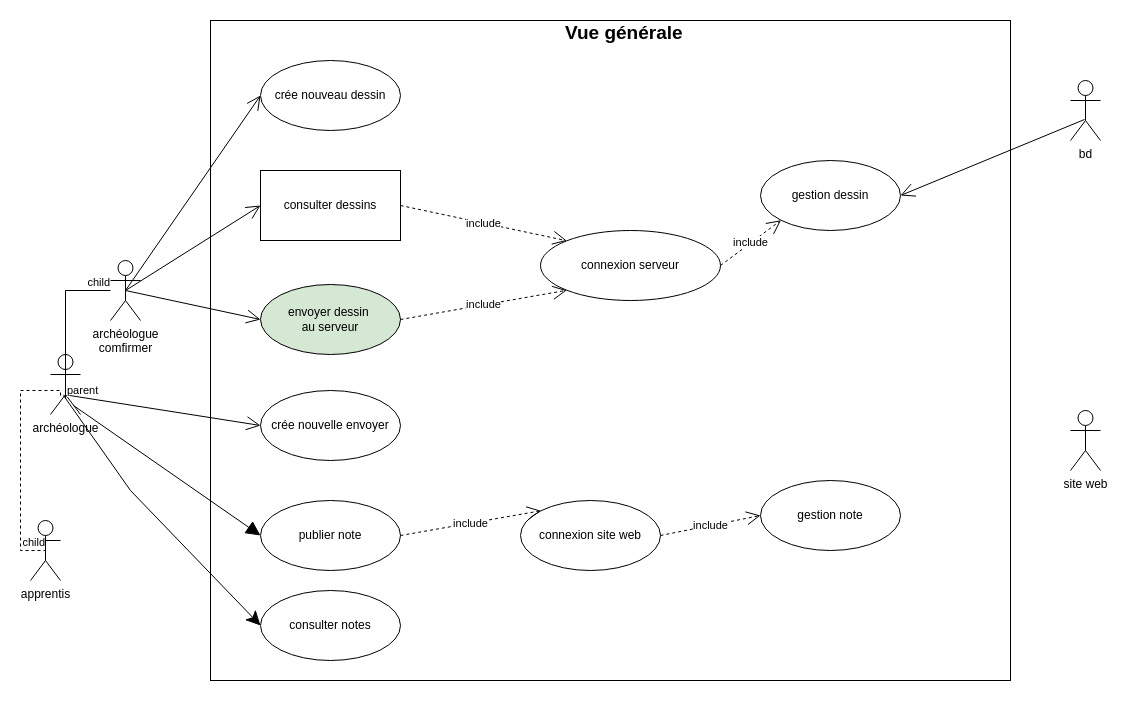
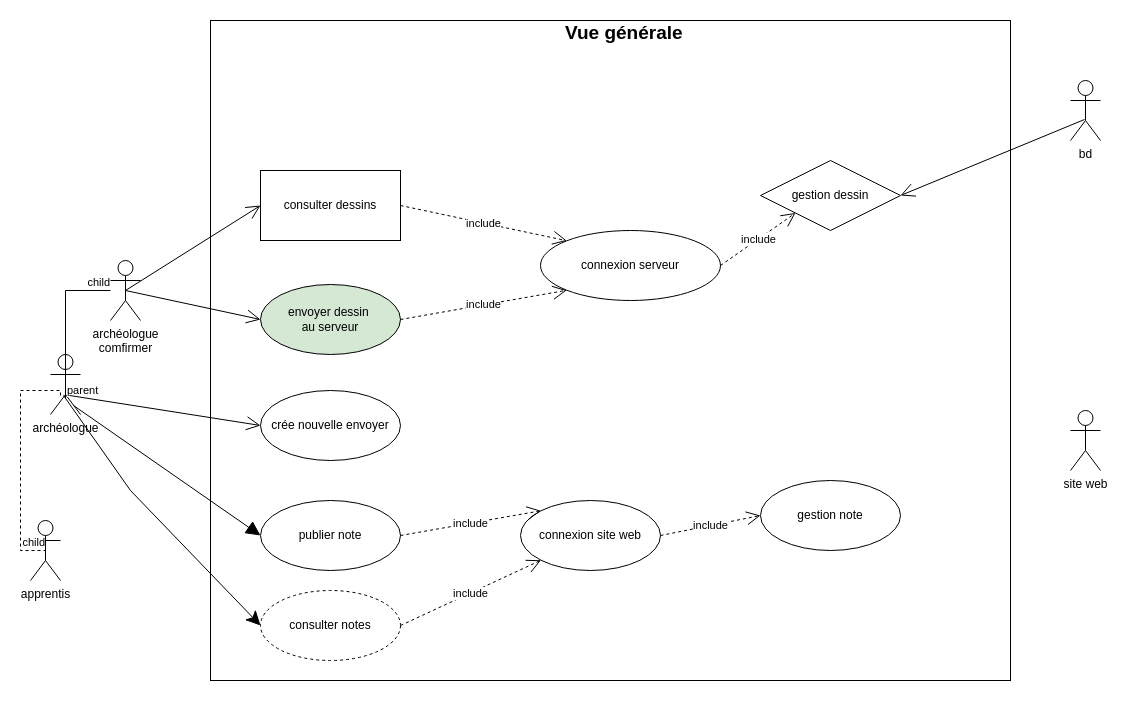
node "crée nouveau dessin": removed
edge "archéologue comfirmer" -> "crée nouveau dessin": removed
node "gestion dessin": shape ellipse -> diamond
edge "consulter notes" -> "connexion site web": added, label "include"
node "consulter notes": style solid -> dashed
